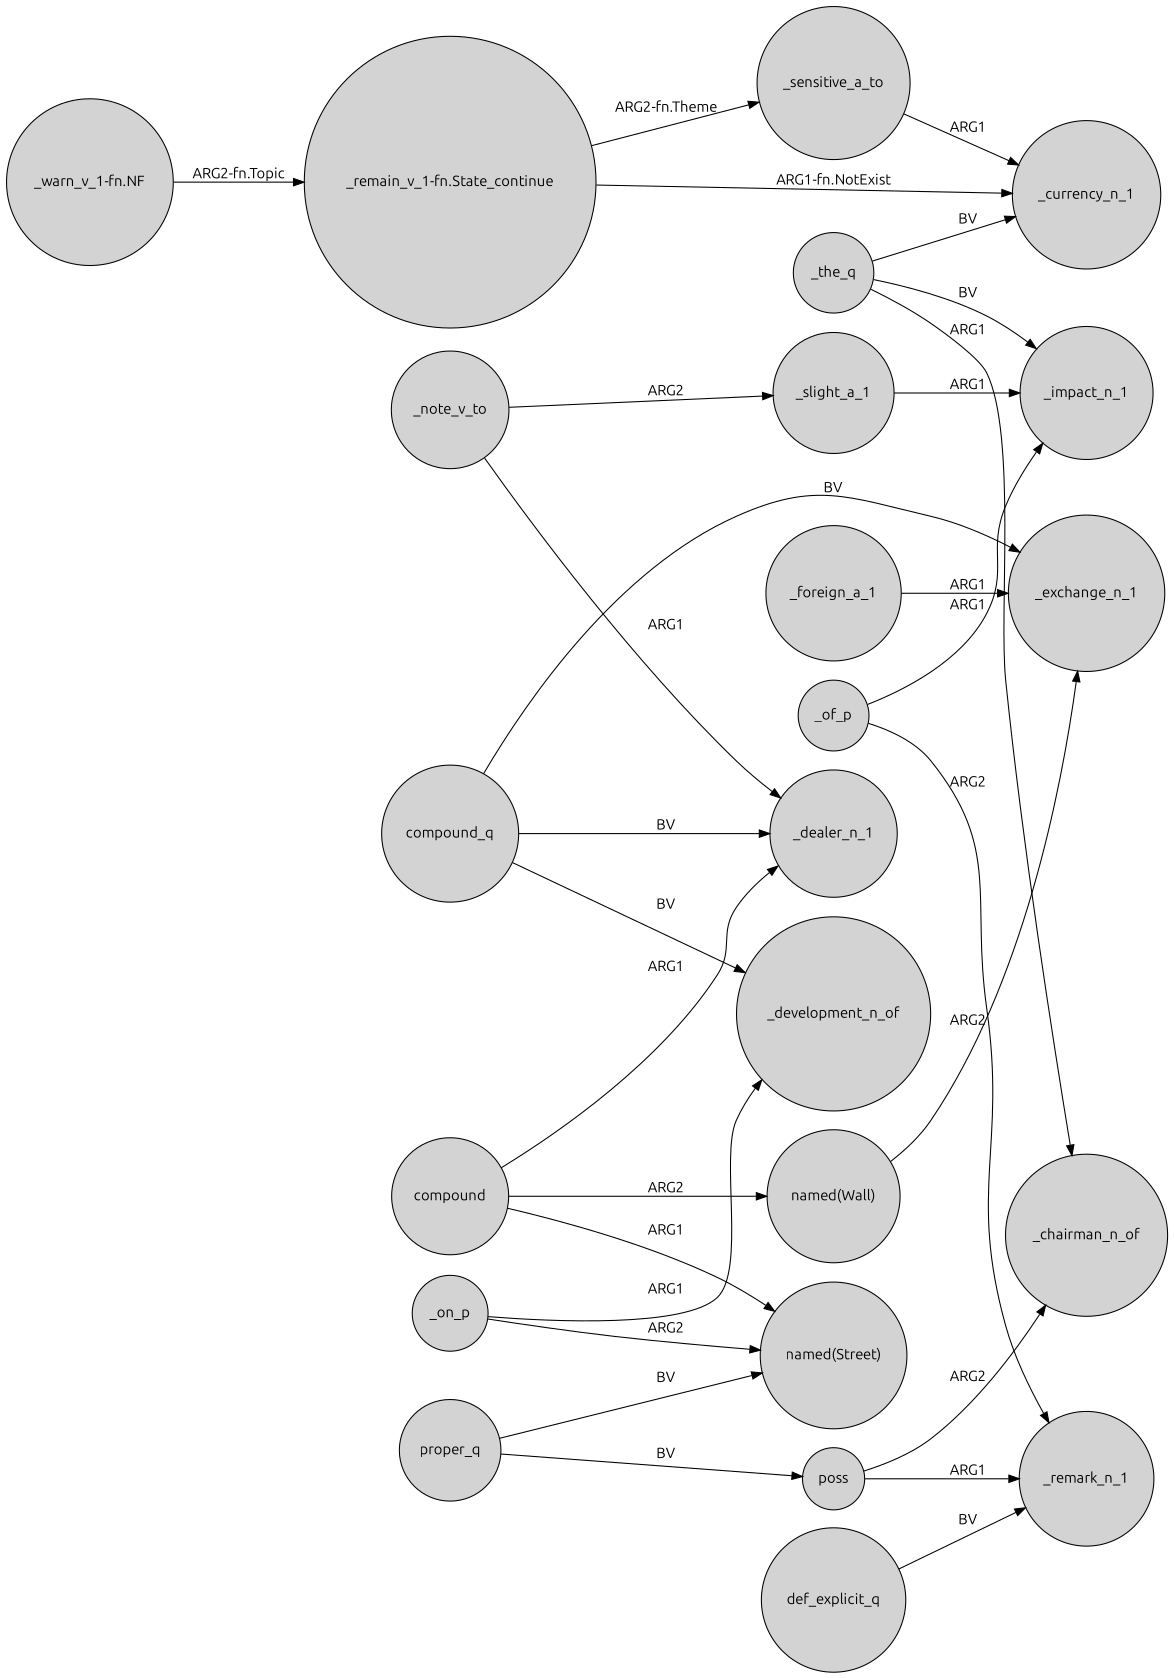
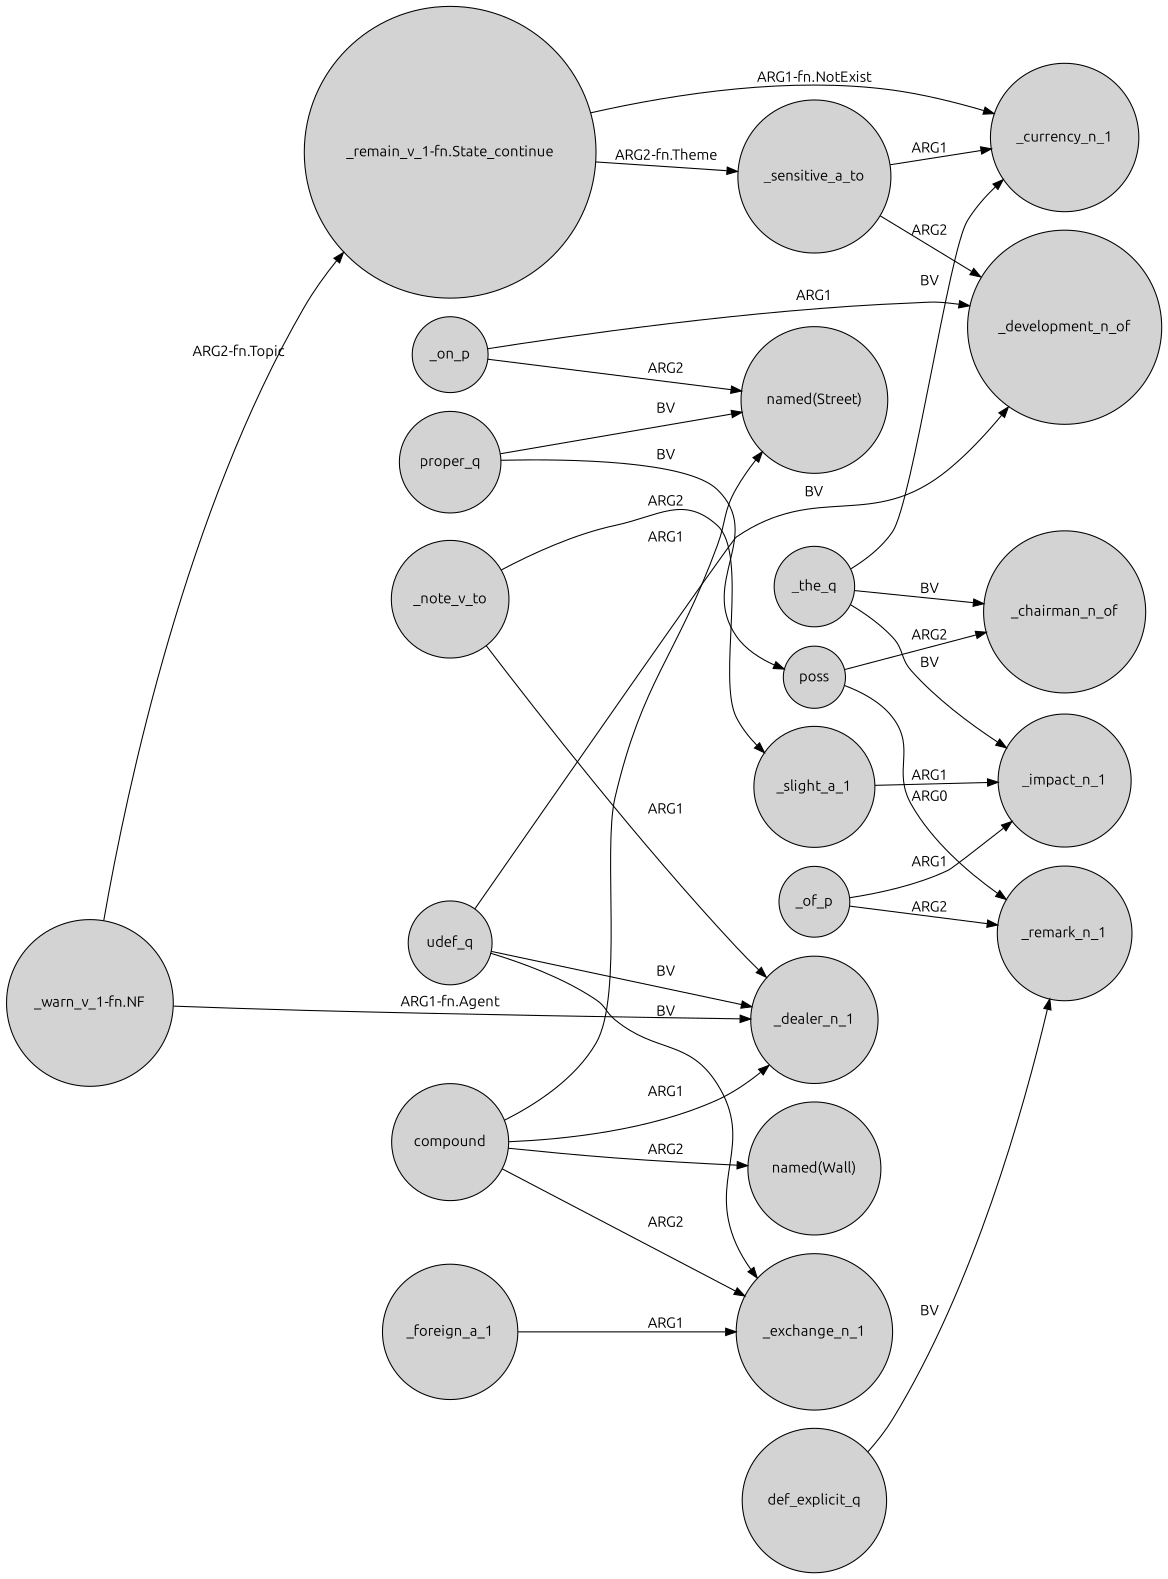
edge "_sensitive_a_to" -> "_development_n_of": added, label "ARG2"
edge "_the_q" -> "_chairman_n_of": label "ARG1" -> "BV"
node "compound_q": label "compound_q" -> "udef_q"
edge "named(Wall)" -> "_exchange_n_1": now "compound" -> "_exchange_n_1"
edge "_warn_v_1-fn.NF" -> "_dealer_n_1": added, label "ARG1-fn.Agent"
edge "poss" -> "_remark_n_1": label "ARG1" -> "ARG0"
